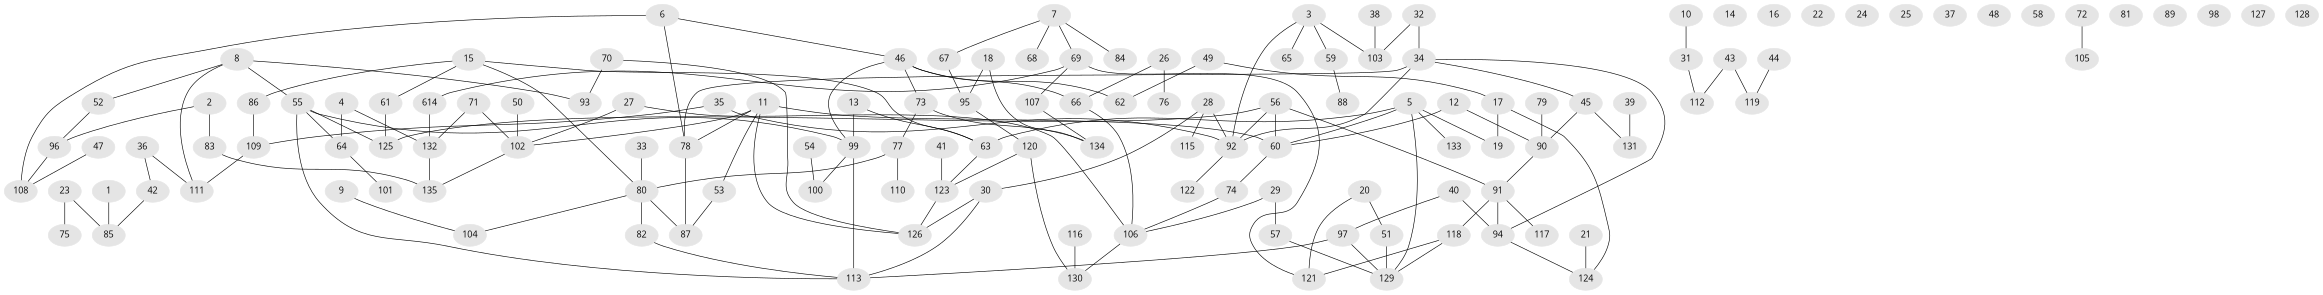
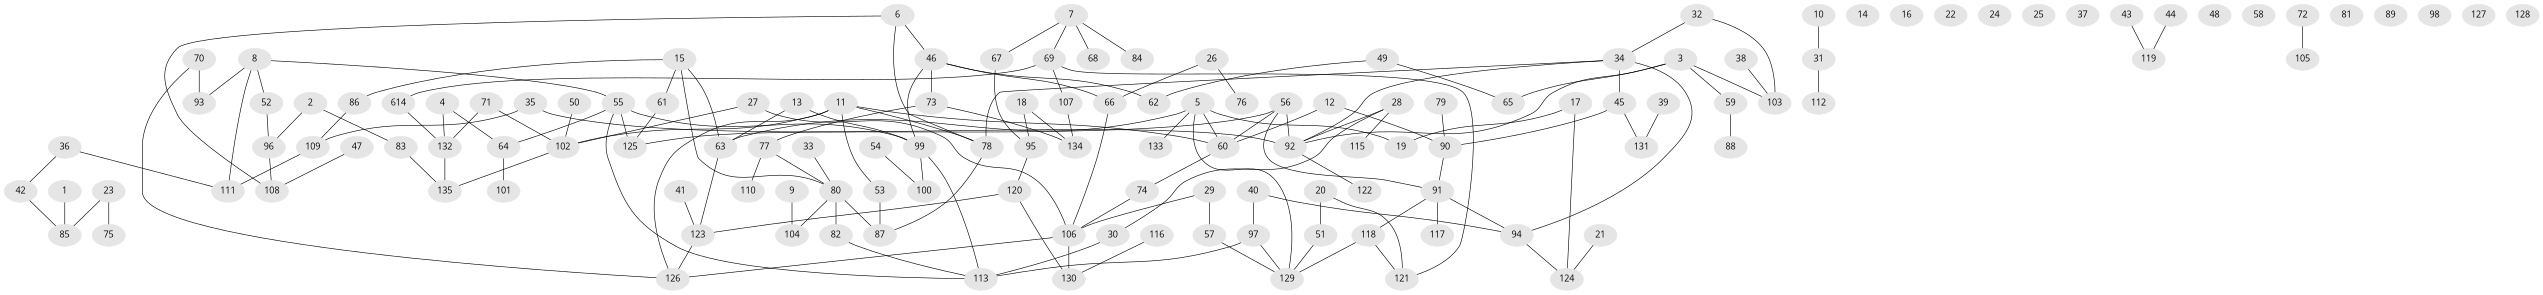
edge "49" -- "17": now "49" -- "65"
edge "43" -- "112": removed
edge "30" -- "126": now "106" -- "126"
